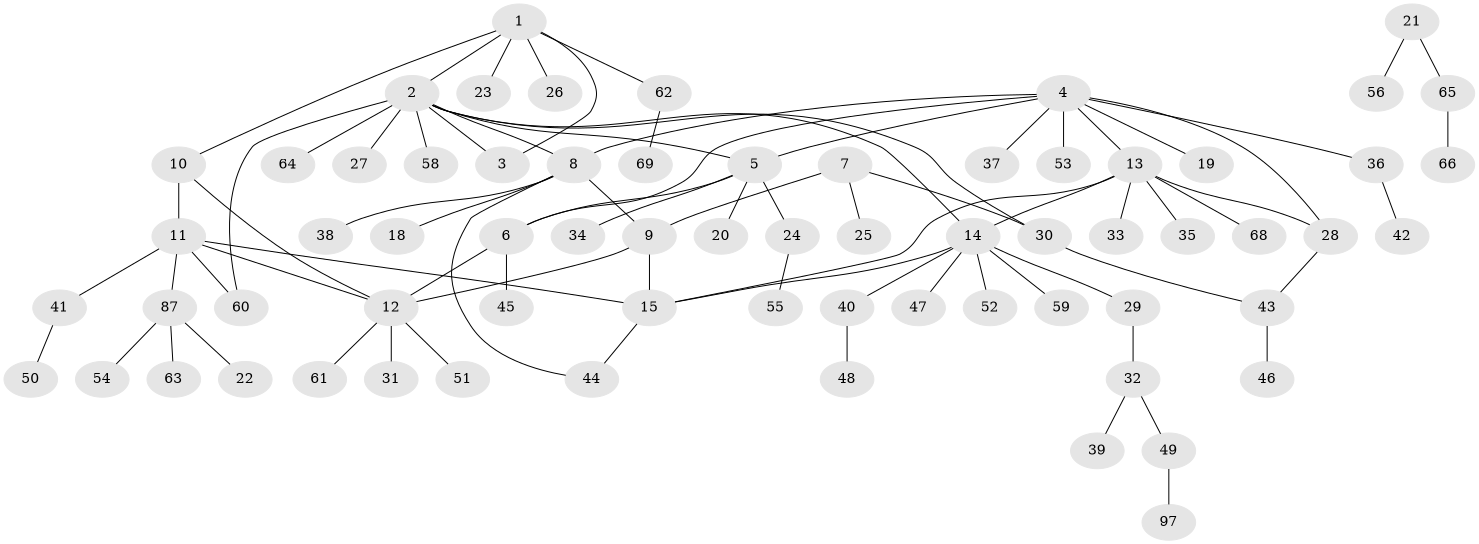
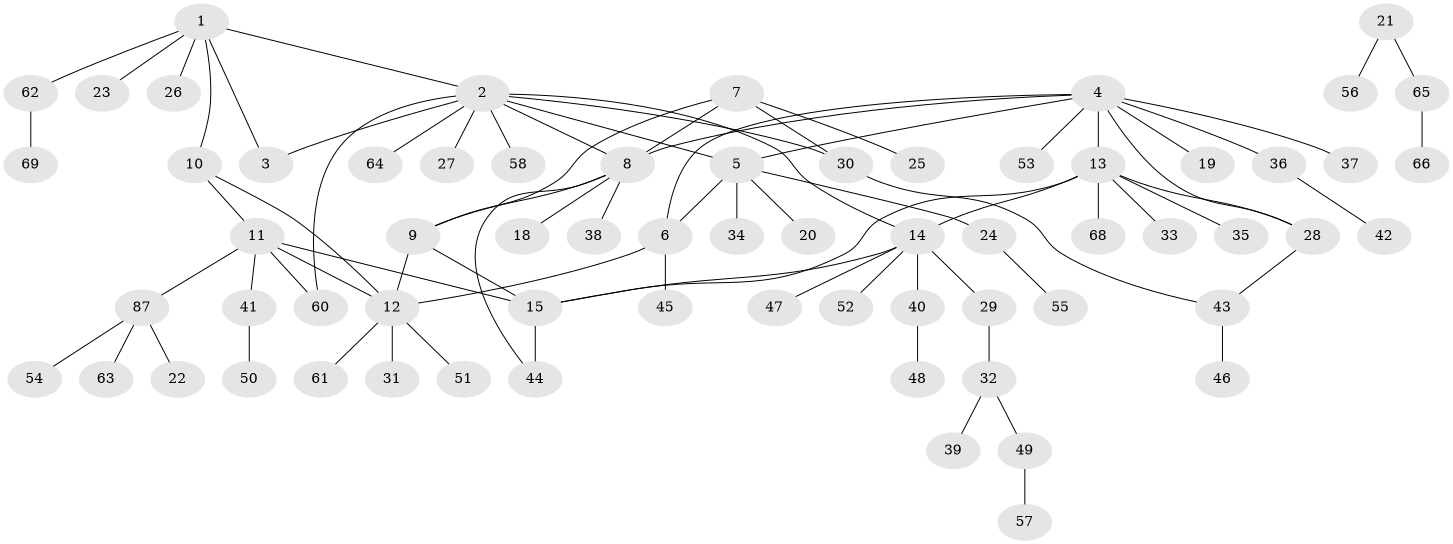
edge "7" -- "8": added
node "59": removed
node "97": label "97" -> "57"
